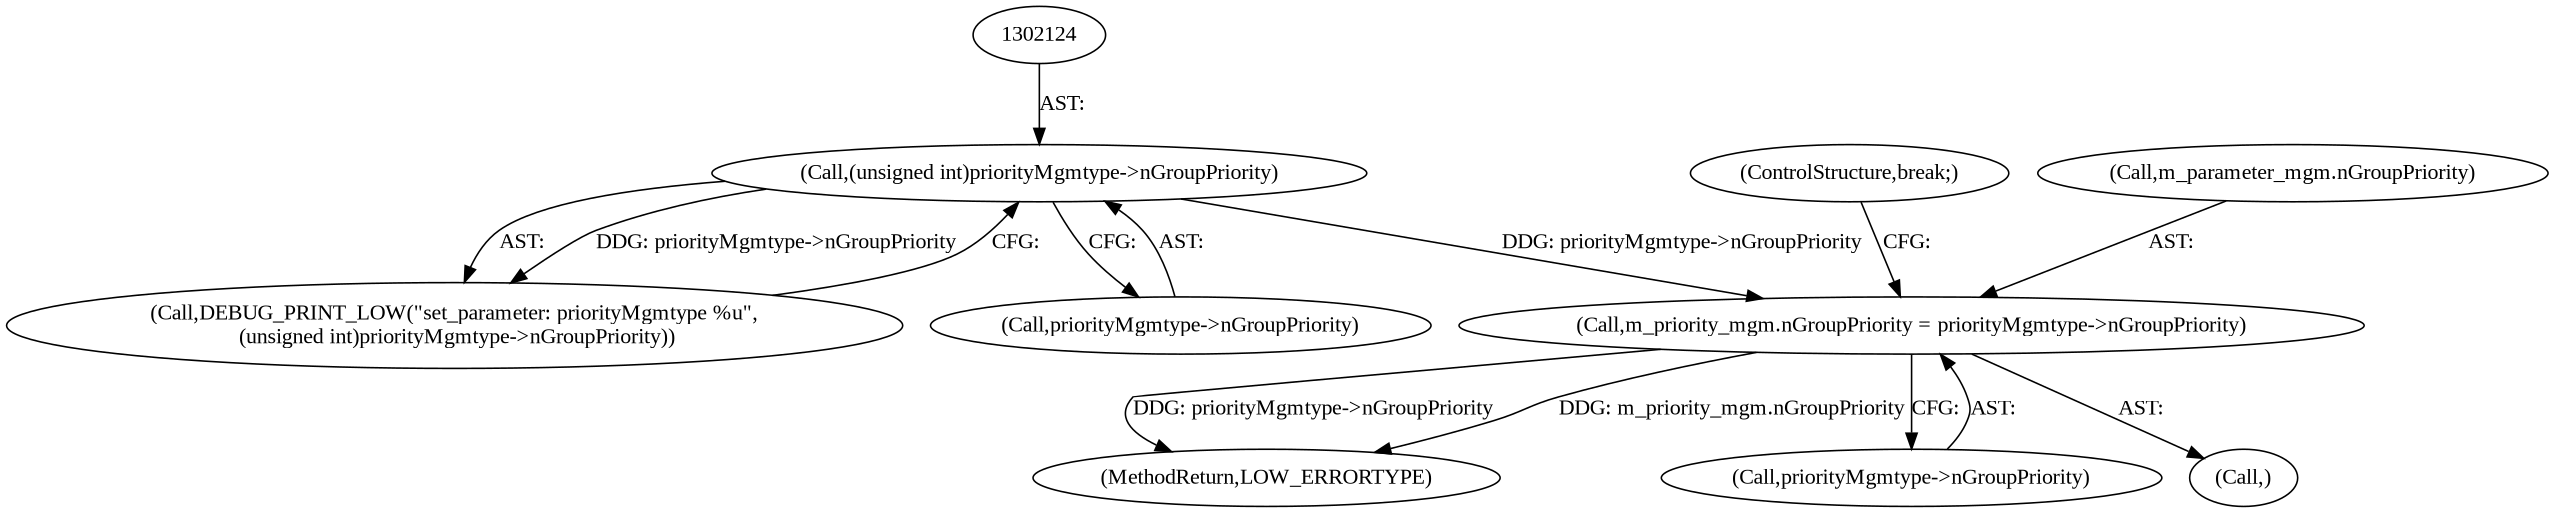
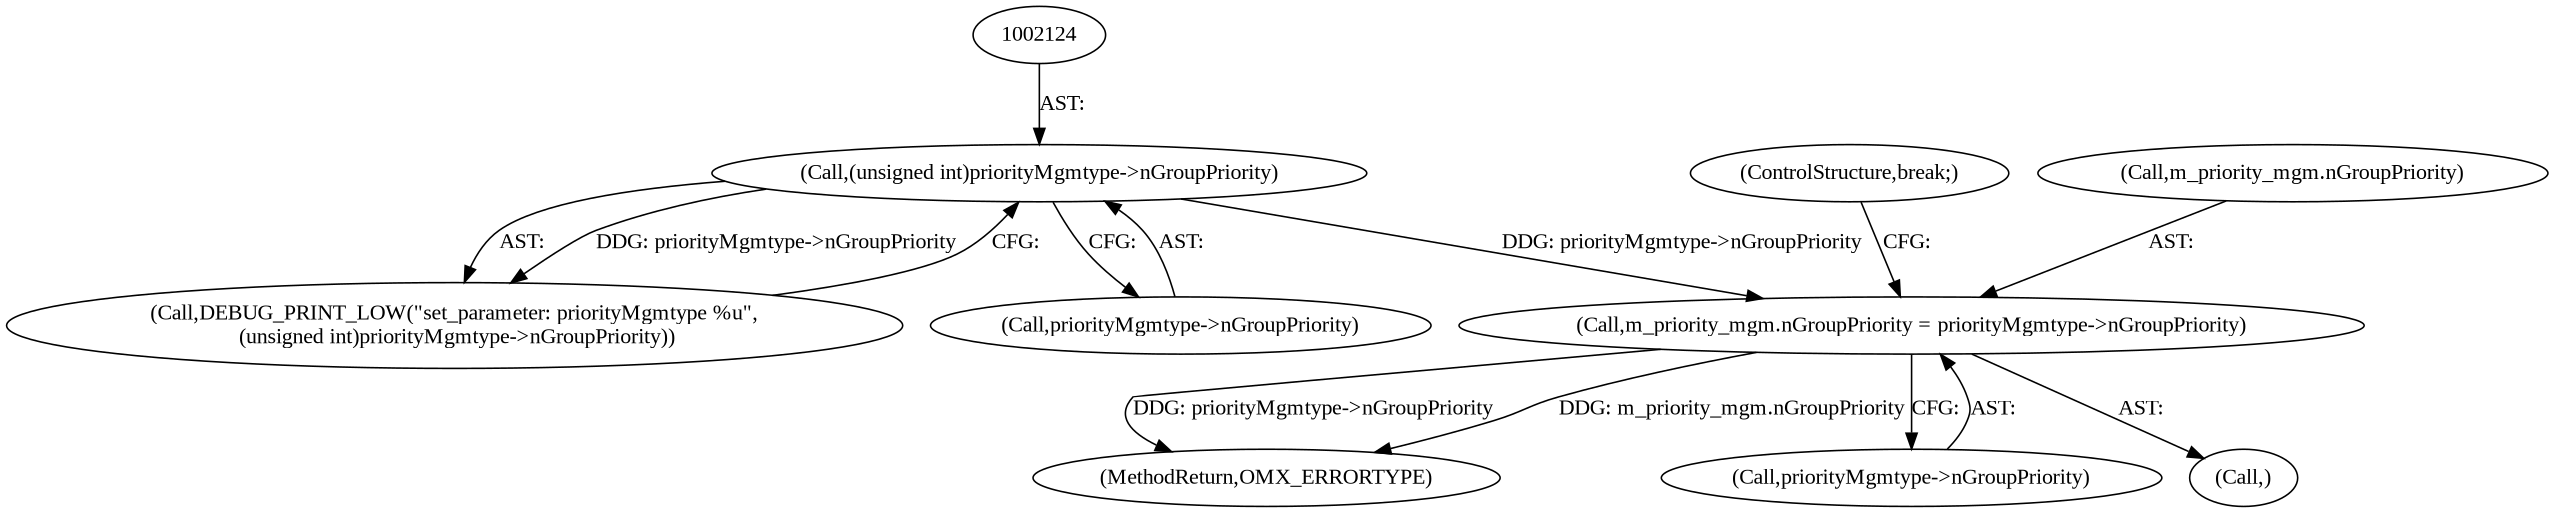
node "1302124": label "1302124" -> "1002124"
node "(Call,m_parameter_mgm.nGroupPriority)": label "(Call,m_parameter_mgm.nGroupPriority)" -> "(Call,m_priority_mgm.nGroupPriority)"
node "(MethodReturn,LOW_ERRORTYPE)": label "(MethodReturn,LOW_ERRORTYPE)" -> "(MethodReturn,OMX_ERRORTYPE)"
